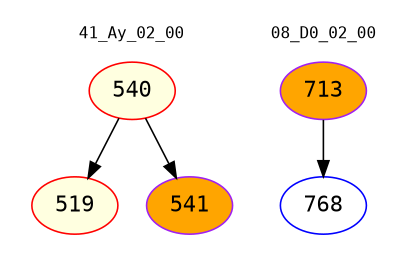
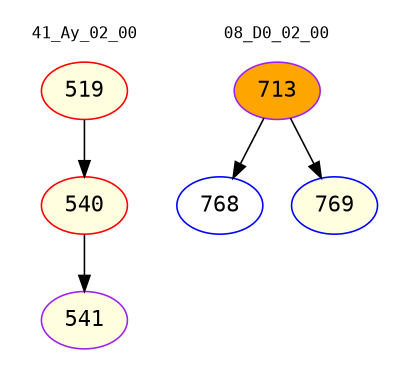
edge "540" -> "519": reversed
node "541": fillcolor orange -> lightyellow
node "769": added
